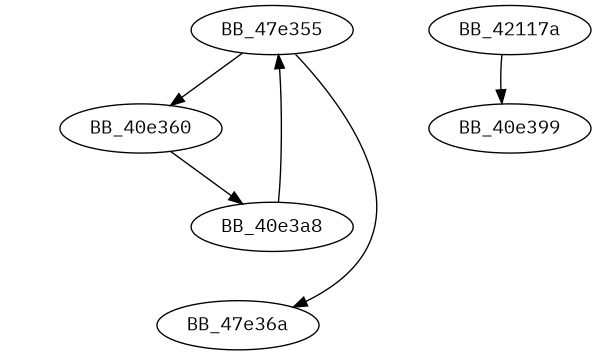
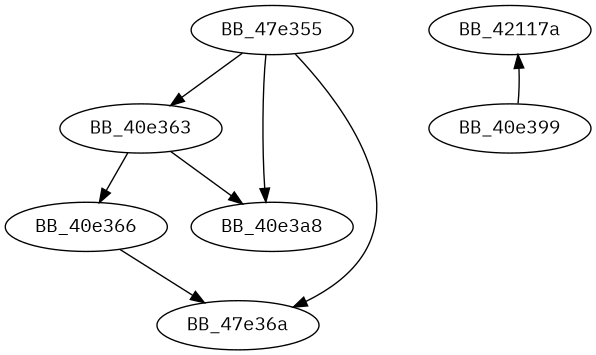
edge "BB_42117a" -> "BB_40e399": reversed
node "BB_40e360": label "BB_40e360" -> "BB_40e363"
edge "BB_40e3a8" -> "BB_47e355": reversed
node "BB_40e366": added
